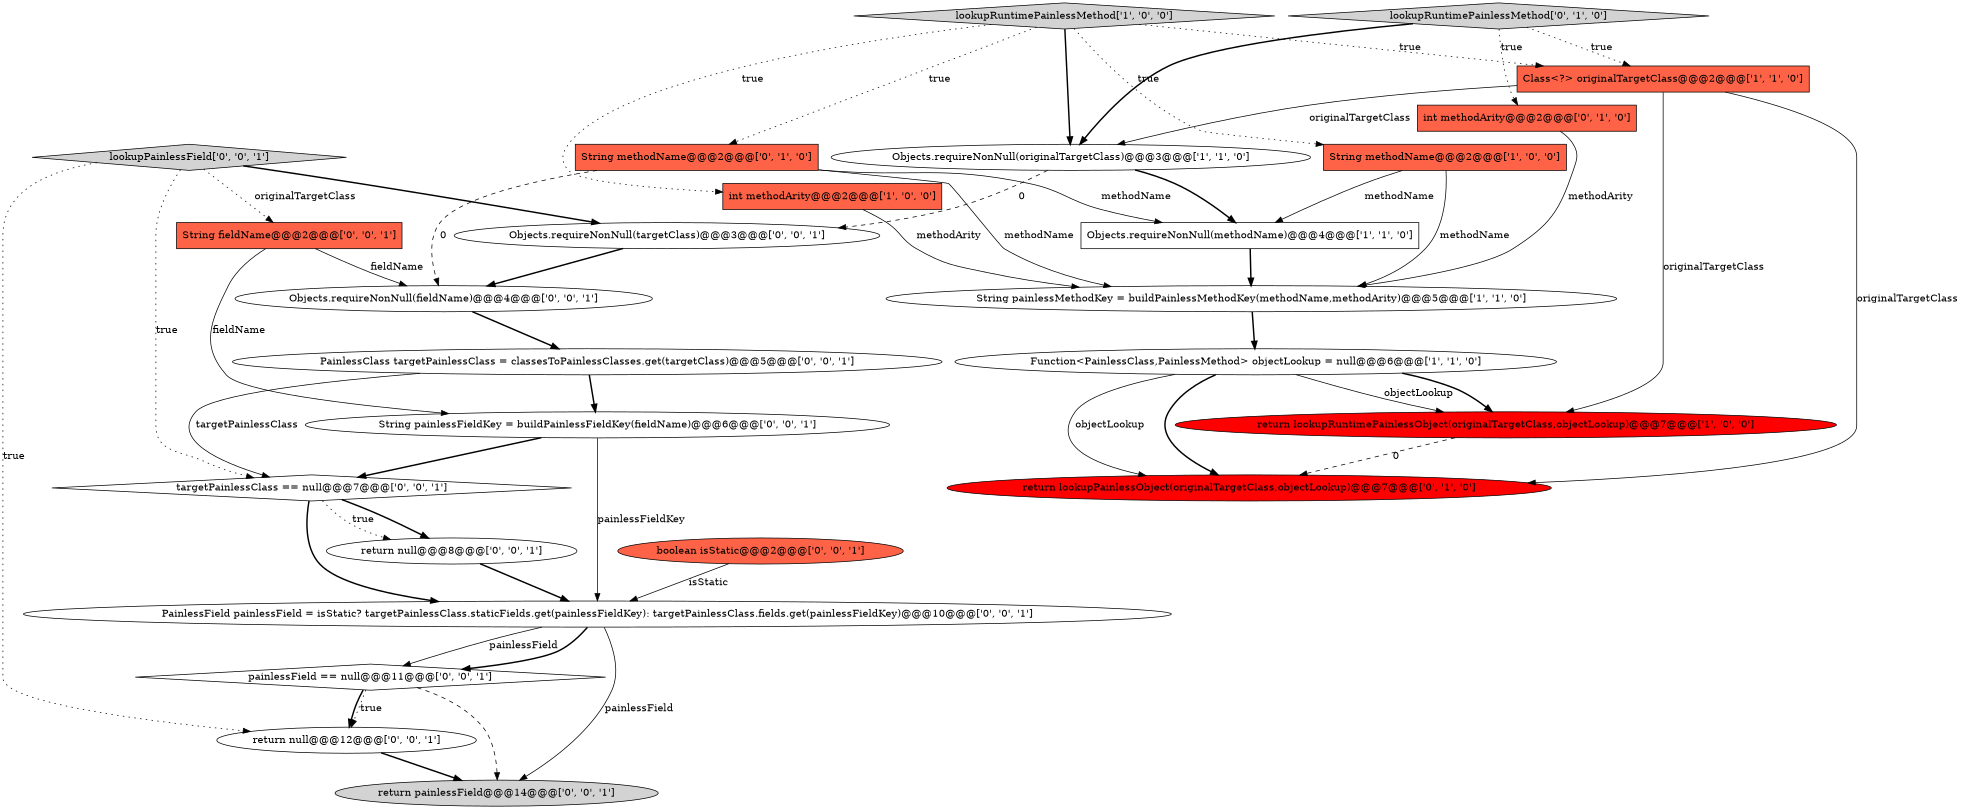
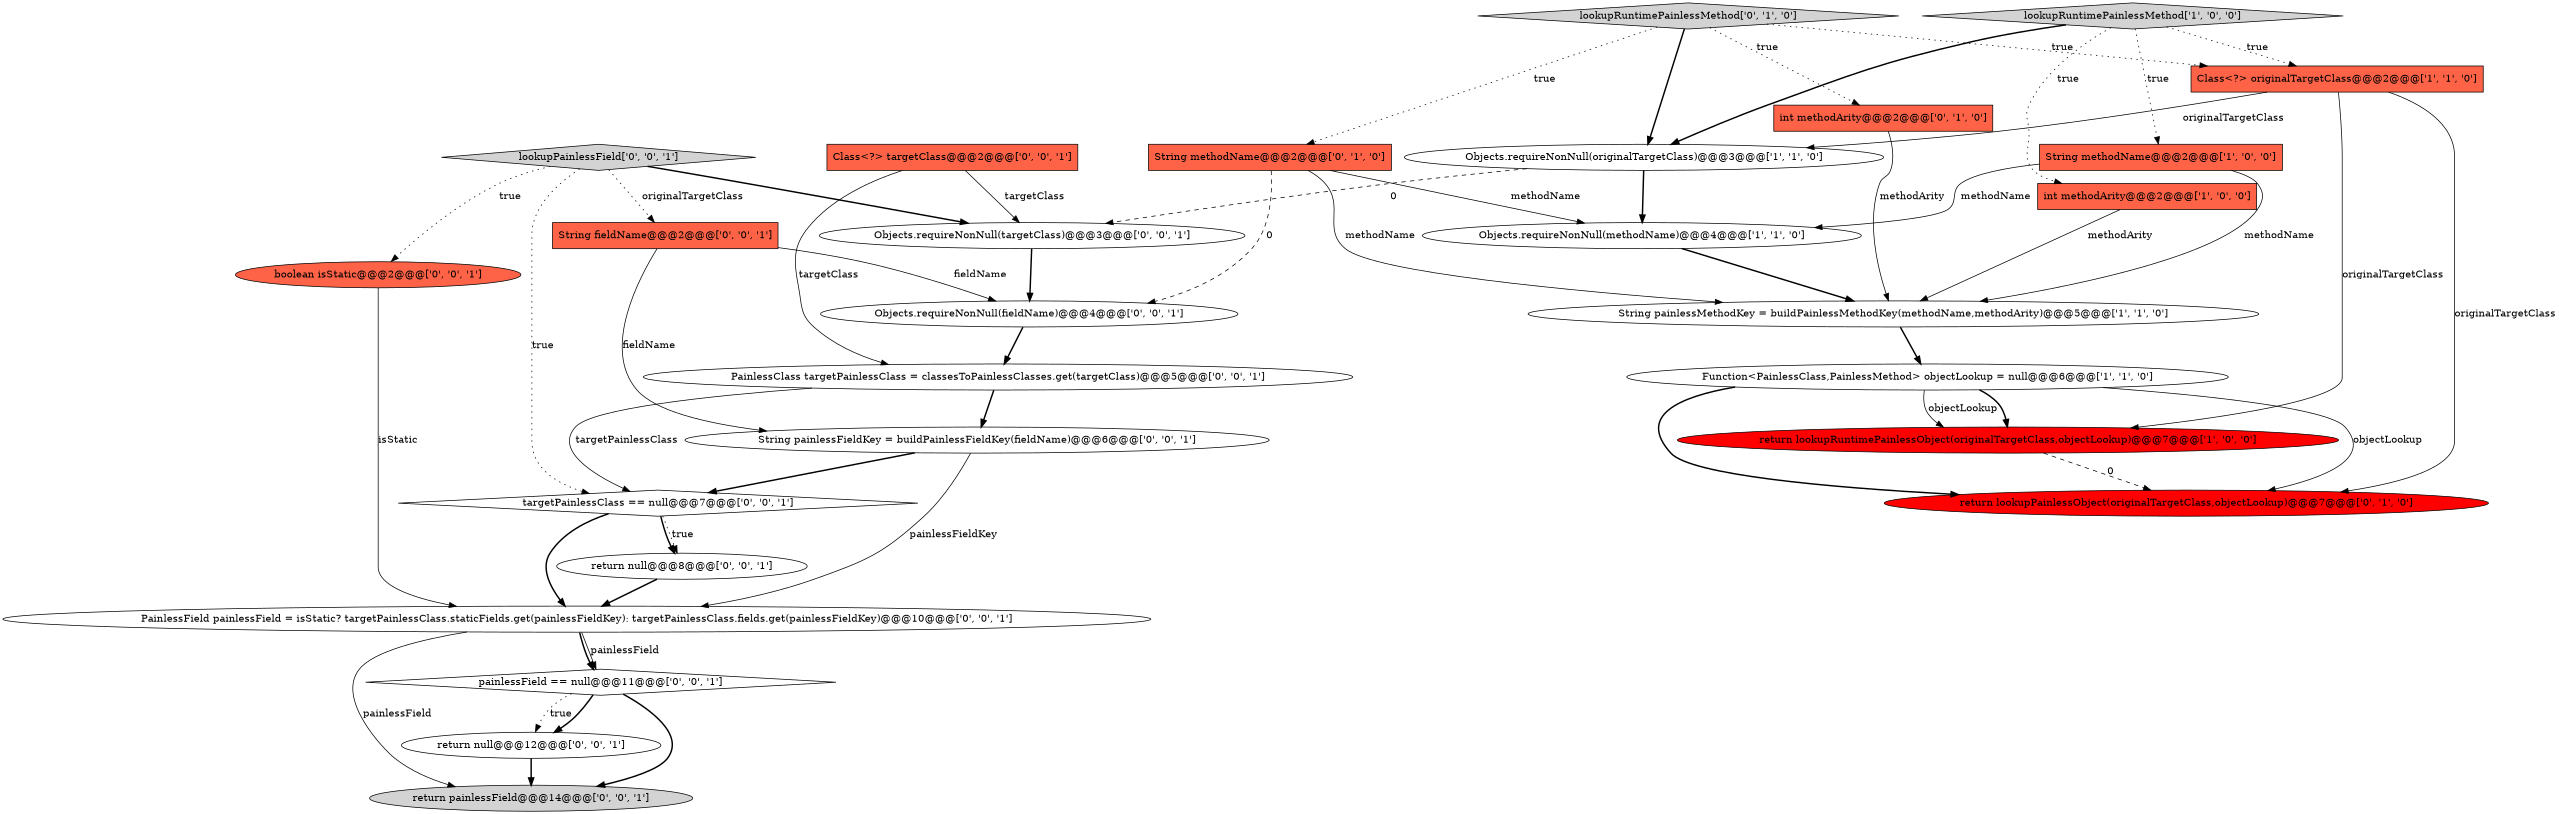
edge "lookupRuntimePainlessMethod['1', '0', '0']" -> "String methodName@@@2@@@['0', '1', '0']": now "lookupRuntimePainlessMethod['0', '1', '0']" -> "String methodName@@@2@@@['0', '1', '0']"
node "Class<?> targetClass@@@2@@@['0', '0', '1']": added
node "Objects.requireNonNull(methodName)@@@4@@@['1', '1', '0']": shape box -> ellipse
edge "lookupPainlessField['0', '0', '1']" -> "return null@@@12@@@['0', '0', '1']": now "lookupPainlessField['0', '0', '1']" -> "boolean isStatic@@@2@@@['0', '0', '1']"
edge "painlessField == null@@@11@@@['0', '0', '1']" -> "return painlessField@@@14@@@['0', '0', '1']": style dashed -> bold
